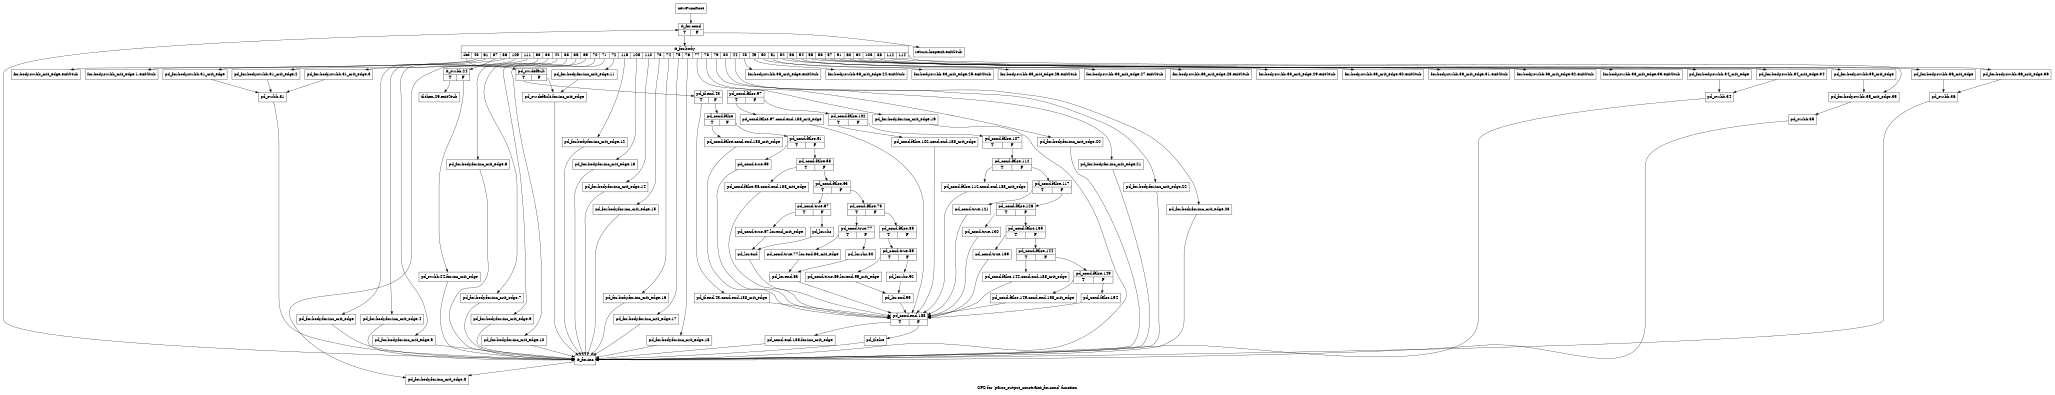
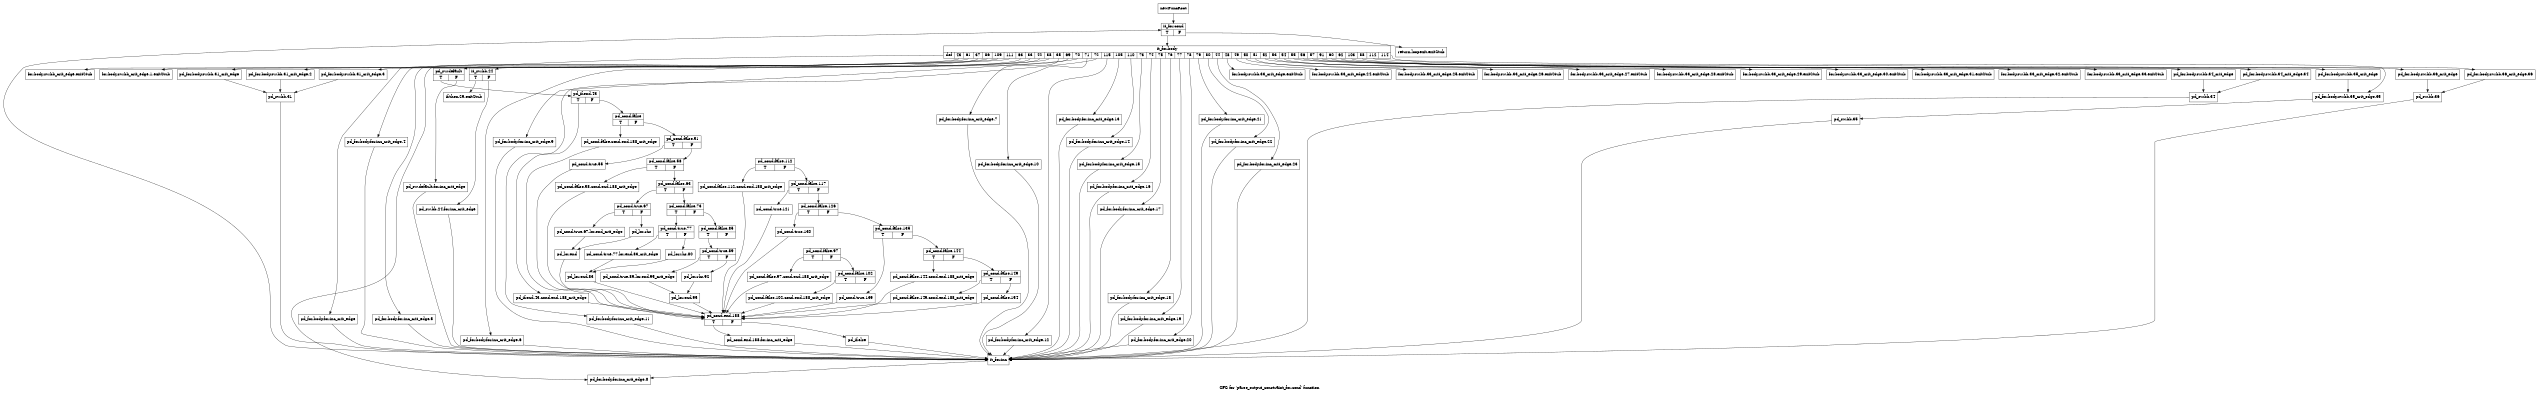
edge "pd_for.body.for.inc_crit_edge.11" -> "pd_sw.default.for.inc_crit_edge": now "pd_for.body.for.inc_crit_edge.11" -> "it_for.inc"
node "pd_cond.false.107": removed
